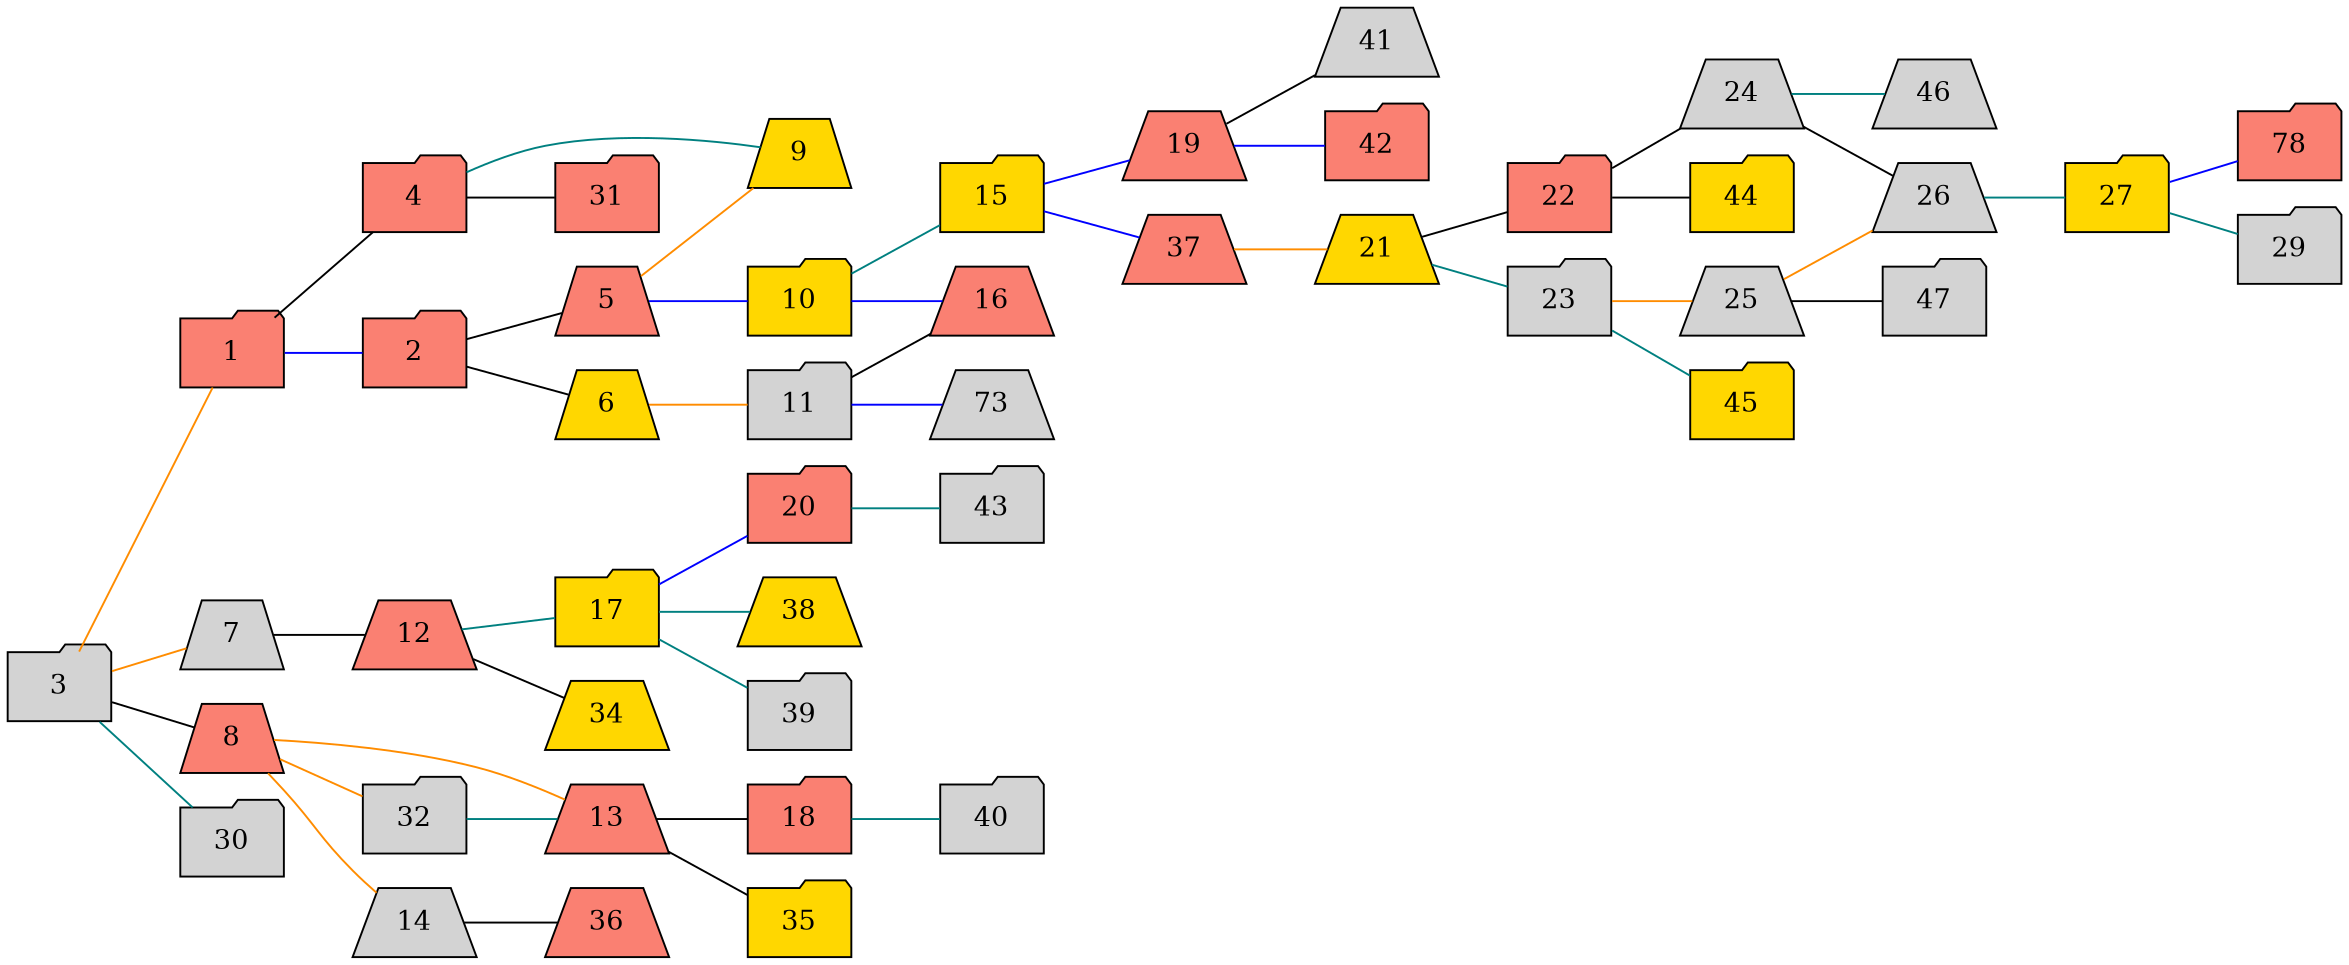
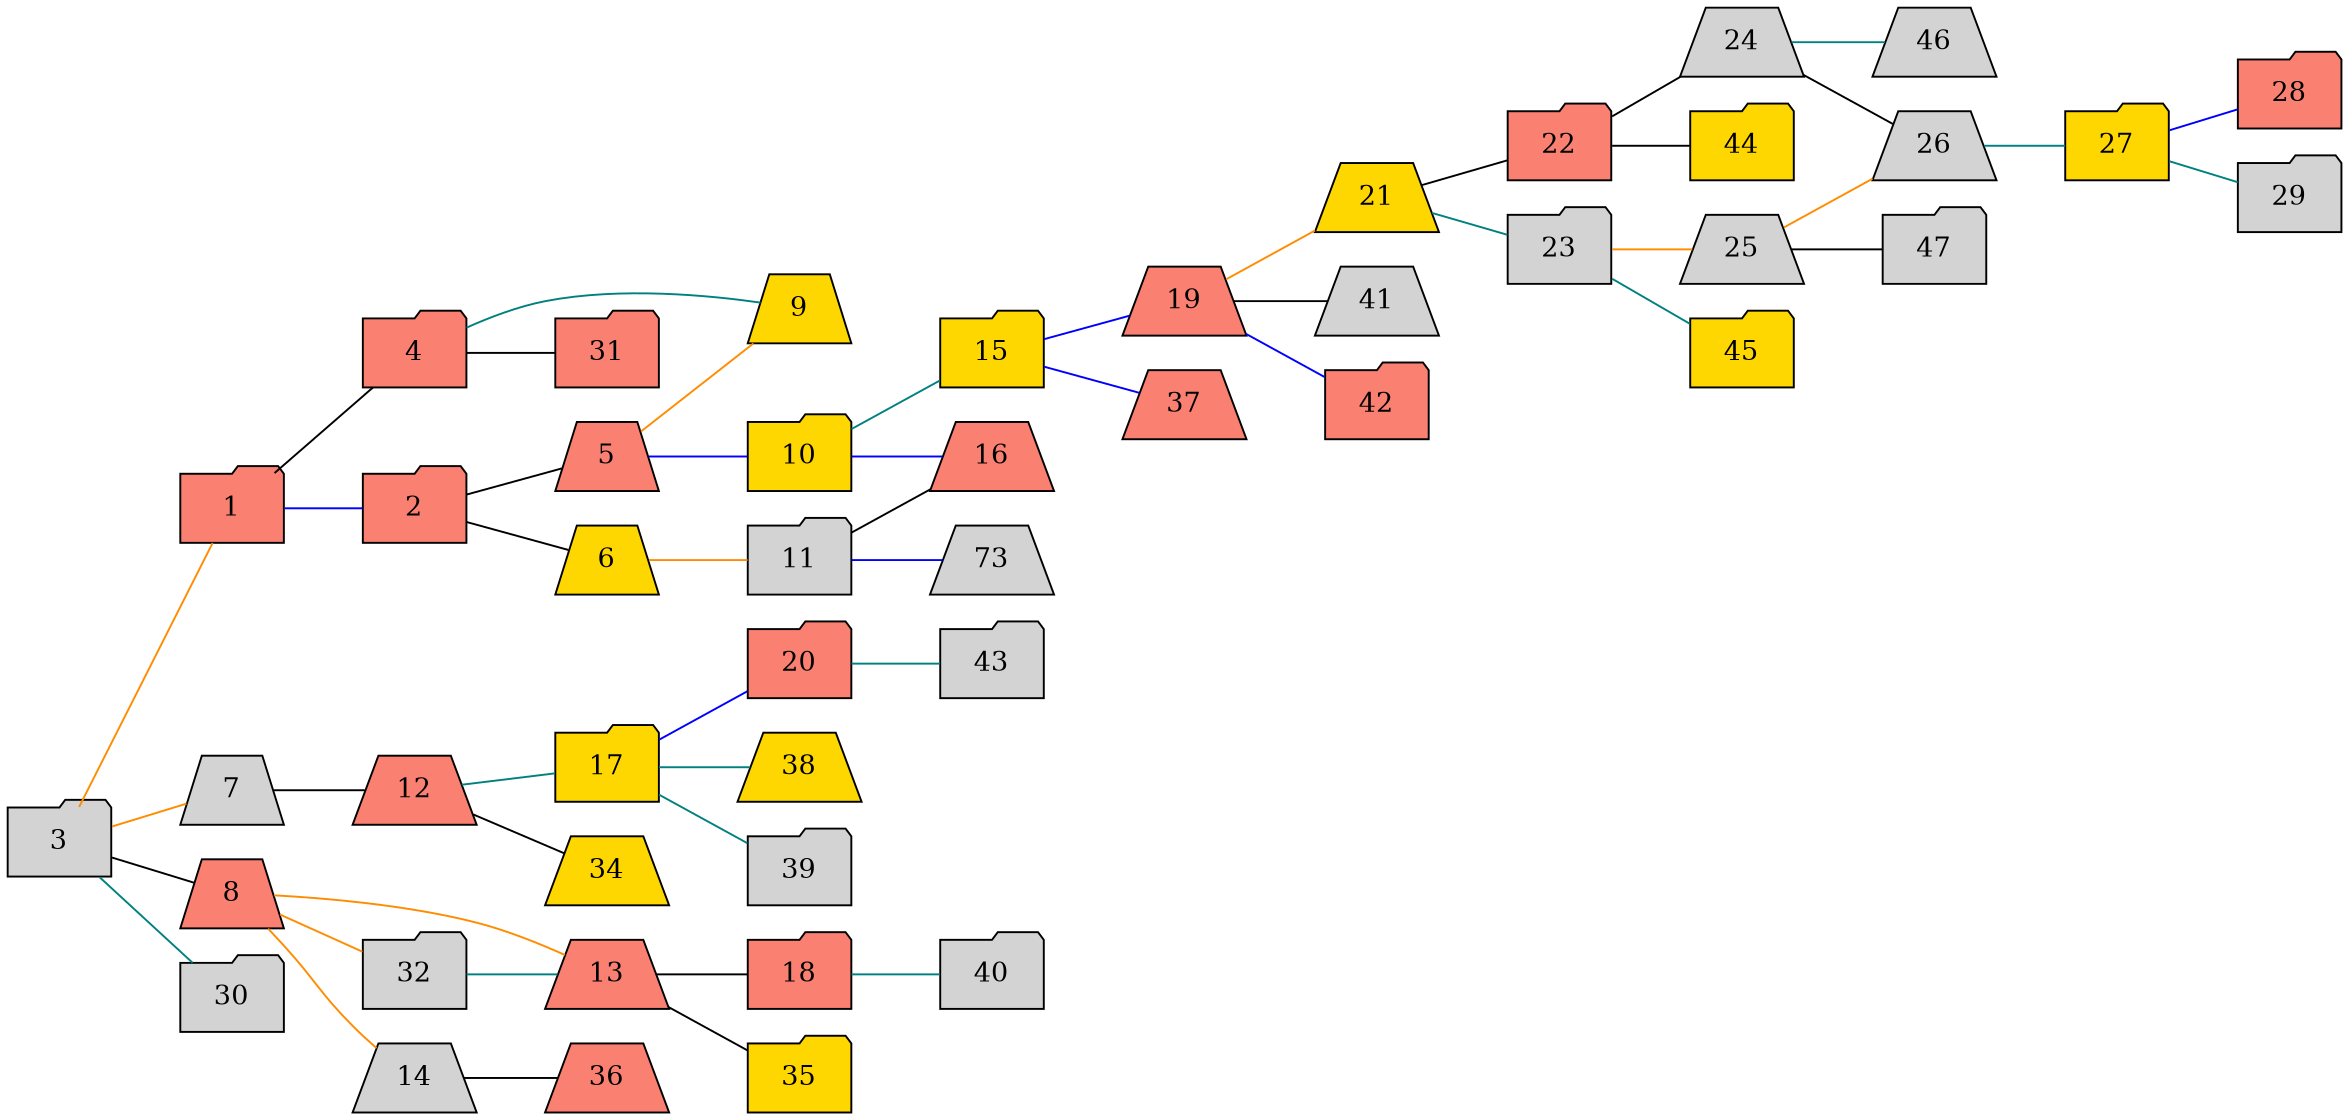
node "78": label "78" -> "28"
edge "37" -- "21": now "19" -- "21"
